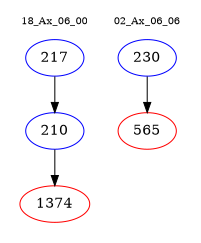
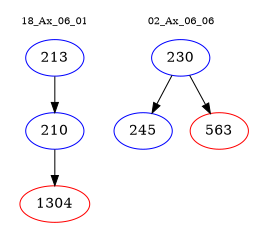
cluster "18_Ax_06_00": label "18_Ax_06_00" -> "18_Ax_06_01"
node "217": label "217" -> "213"
node "245": added
node "565": label "565" -> "563"
node "1374": label "1374" -> "1304"
